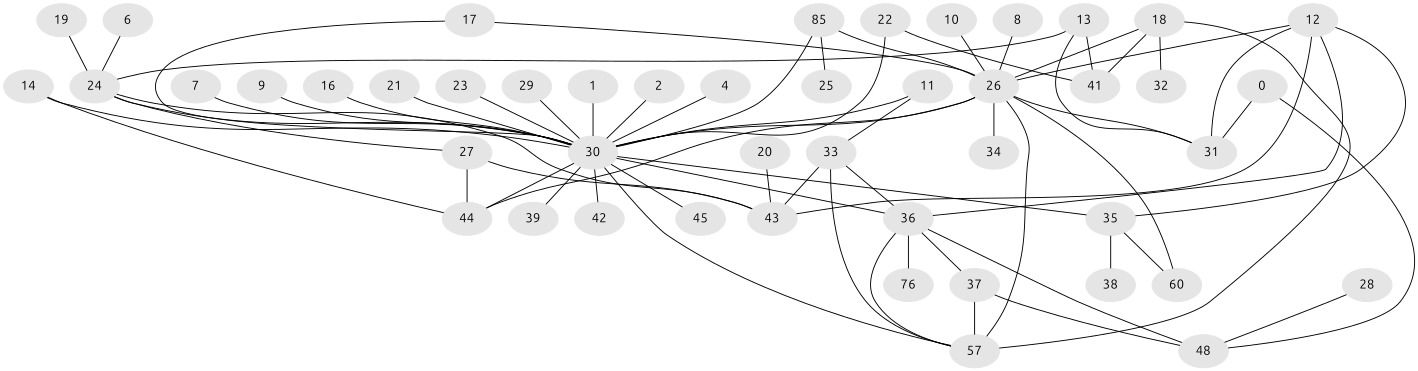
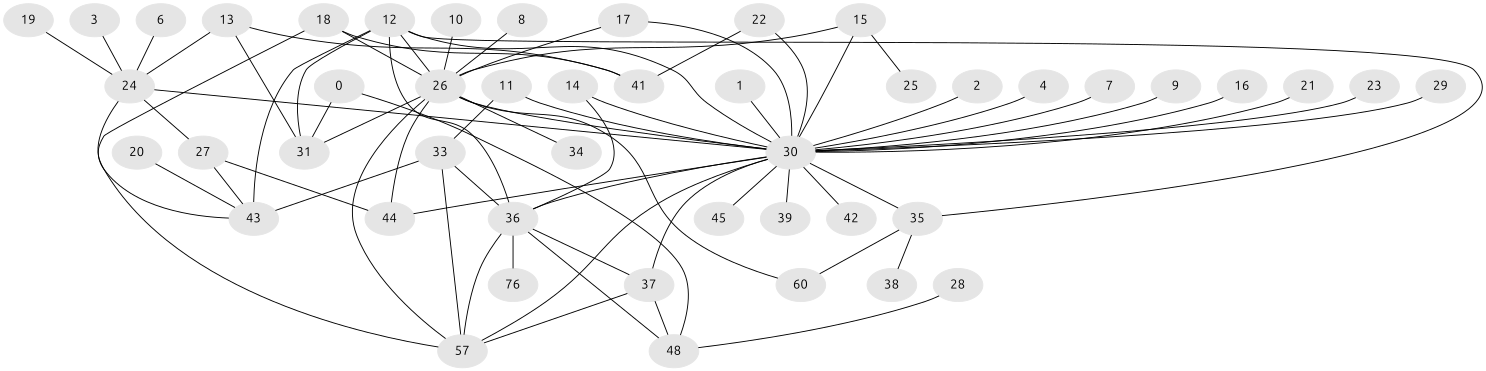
node "3": added
node "85": label "85" -> "15"
edge "12" -- "30": added
node "32": removed
edge "14" -- "44": now "14" -- "36"
edge "30" -- "37": added
